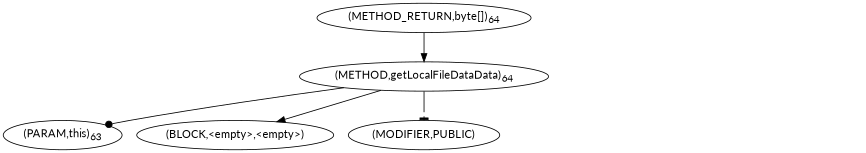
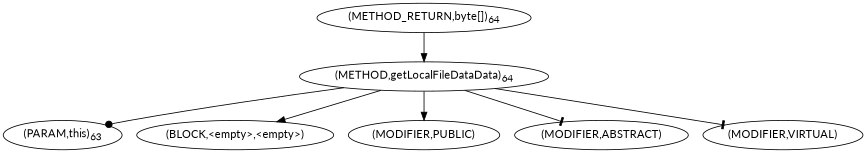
edge "(METHOD,getLocalFileDataData)" -> "(MODIFIER,PUBLIC)": arrowhead tee -> normal
node "(MODIFIER,ABSTRACT)": added
node "(MODIFIER,VIRTUAL)": added
